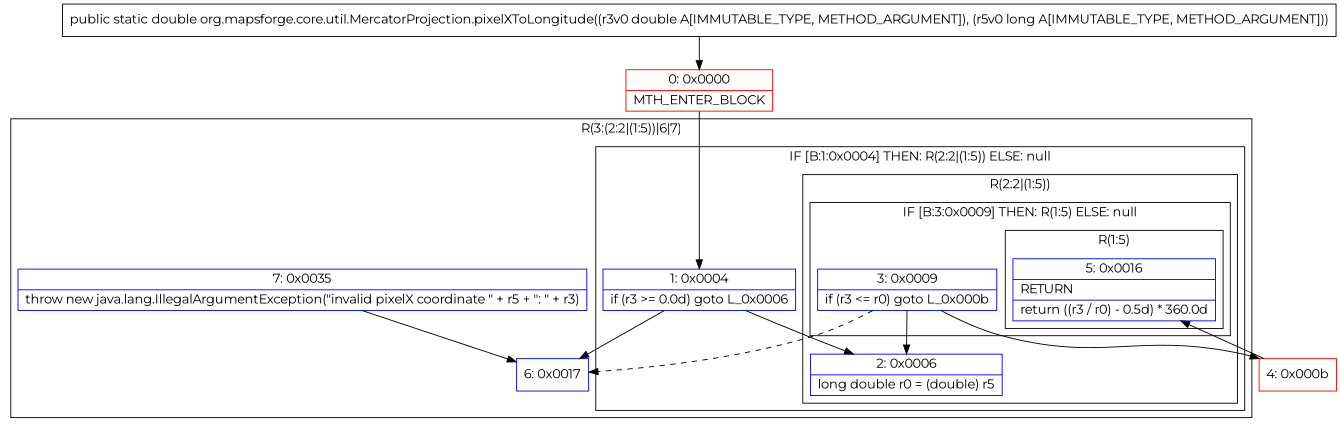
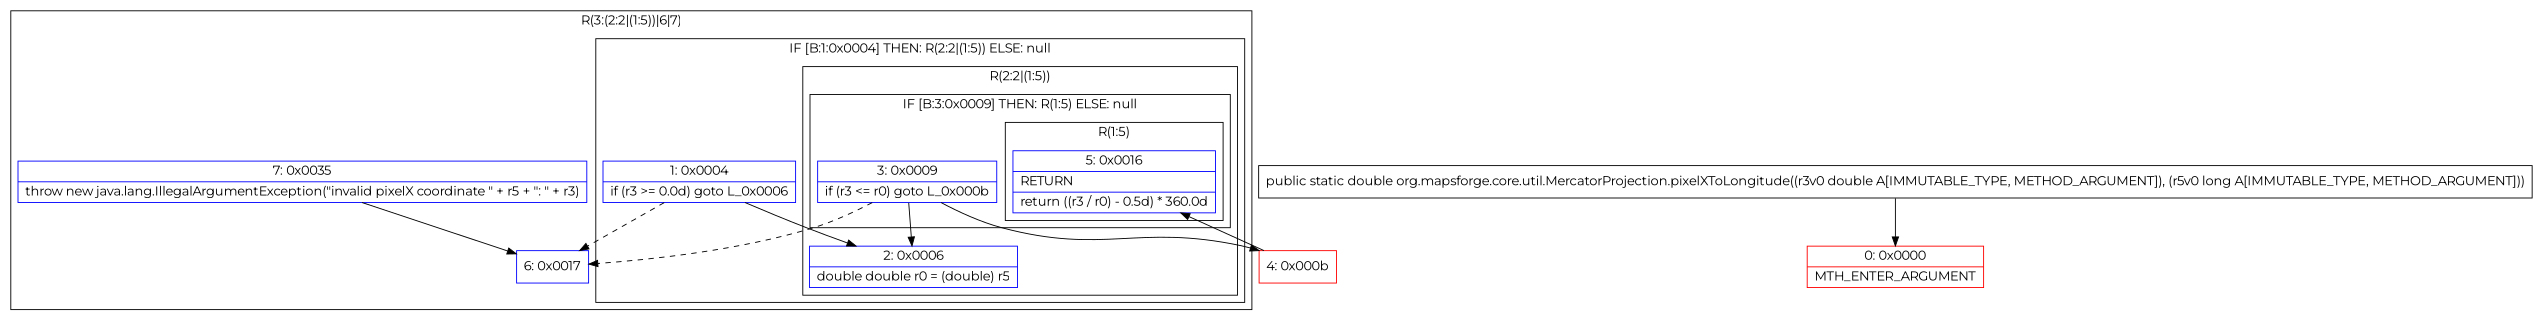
node "0: 0x0000": text "MTH_ENTER_BLOCK" -> "MTH_ENTER_ARGUMENT"
edge "0: 0x0000" -> "1: 0x0004": removed
edge "1: 0x0004" -> "6: 0x0017": style solid -> dashed
node "2: 0x0006": text "long double r0 = (double) r5" -> "double double r0 = (double) r5"
